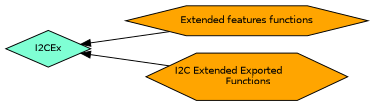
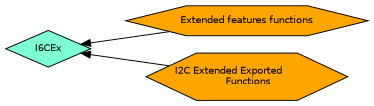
node "I2CEx": label "I2CEx" -> "I6CEx"
